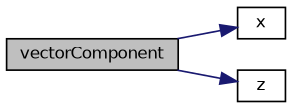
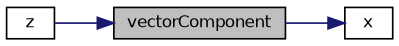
edge "vectorComponent" -> "z": reversed
